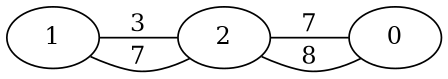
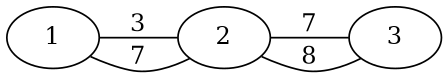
node "0": label "0" -> "3"
